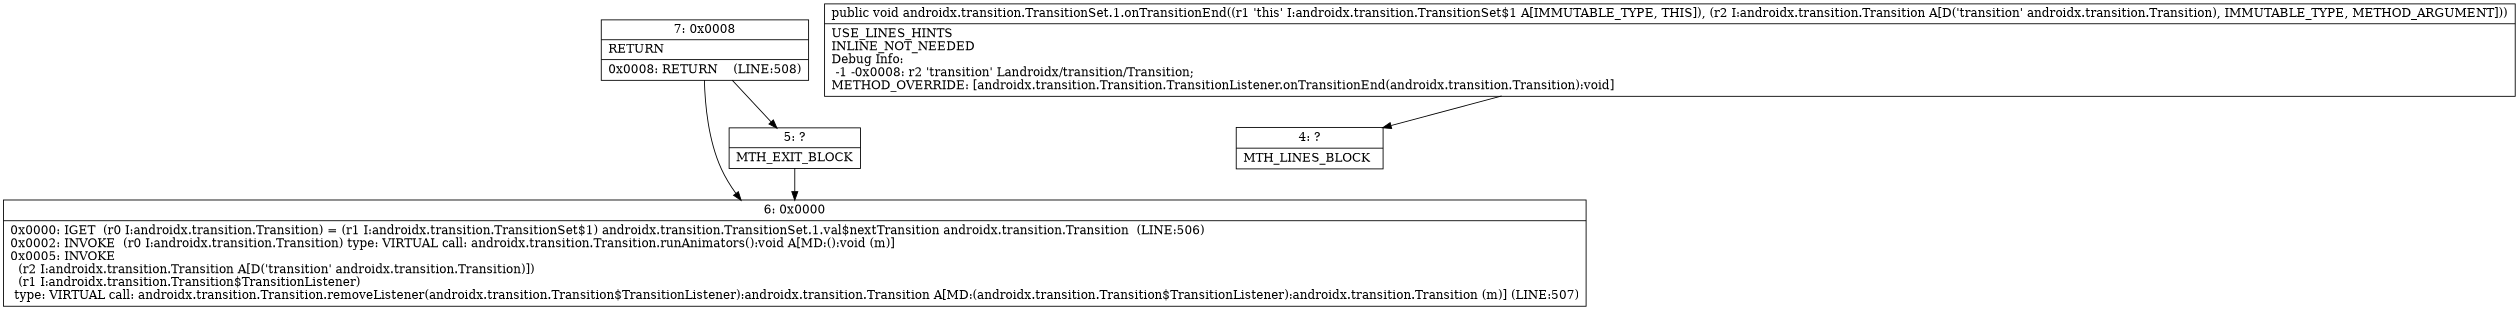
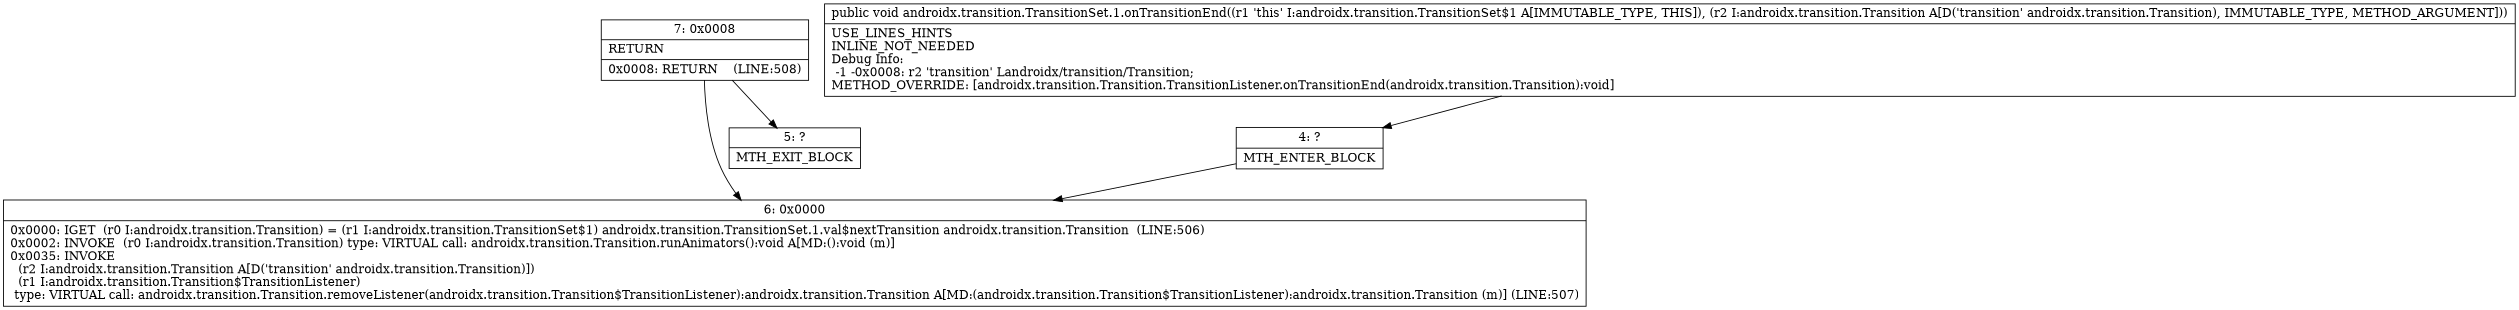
node "4: ?": text "MTH_LINES_BLOCK" -> "MTH_ENTER_BLOCK"
edge "5: ?" -> "6: 0x0000": now "4: ?" -> "6: 0x0000"
node "6: 0x0000": text "0x0005: INVOKE" -> "0x0035: INVOKE"
